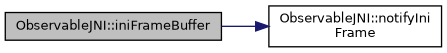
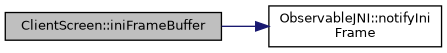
node "ObservableJNI::iniFrameBuffer": label "ObservableJNI::iniFrameBuffer" -> "ClientScreen::iniFrameBuffer"
